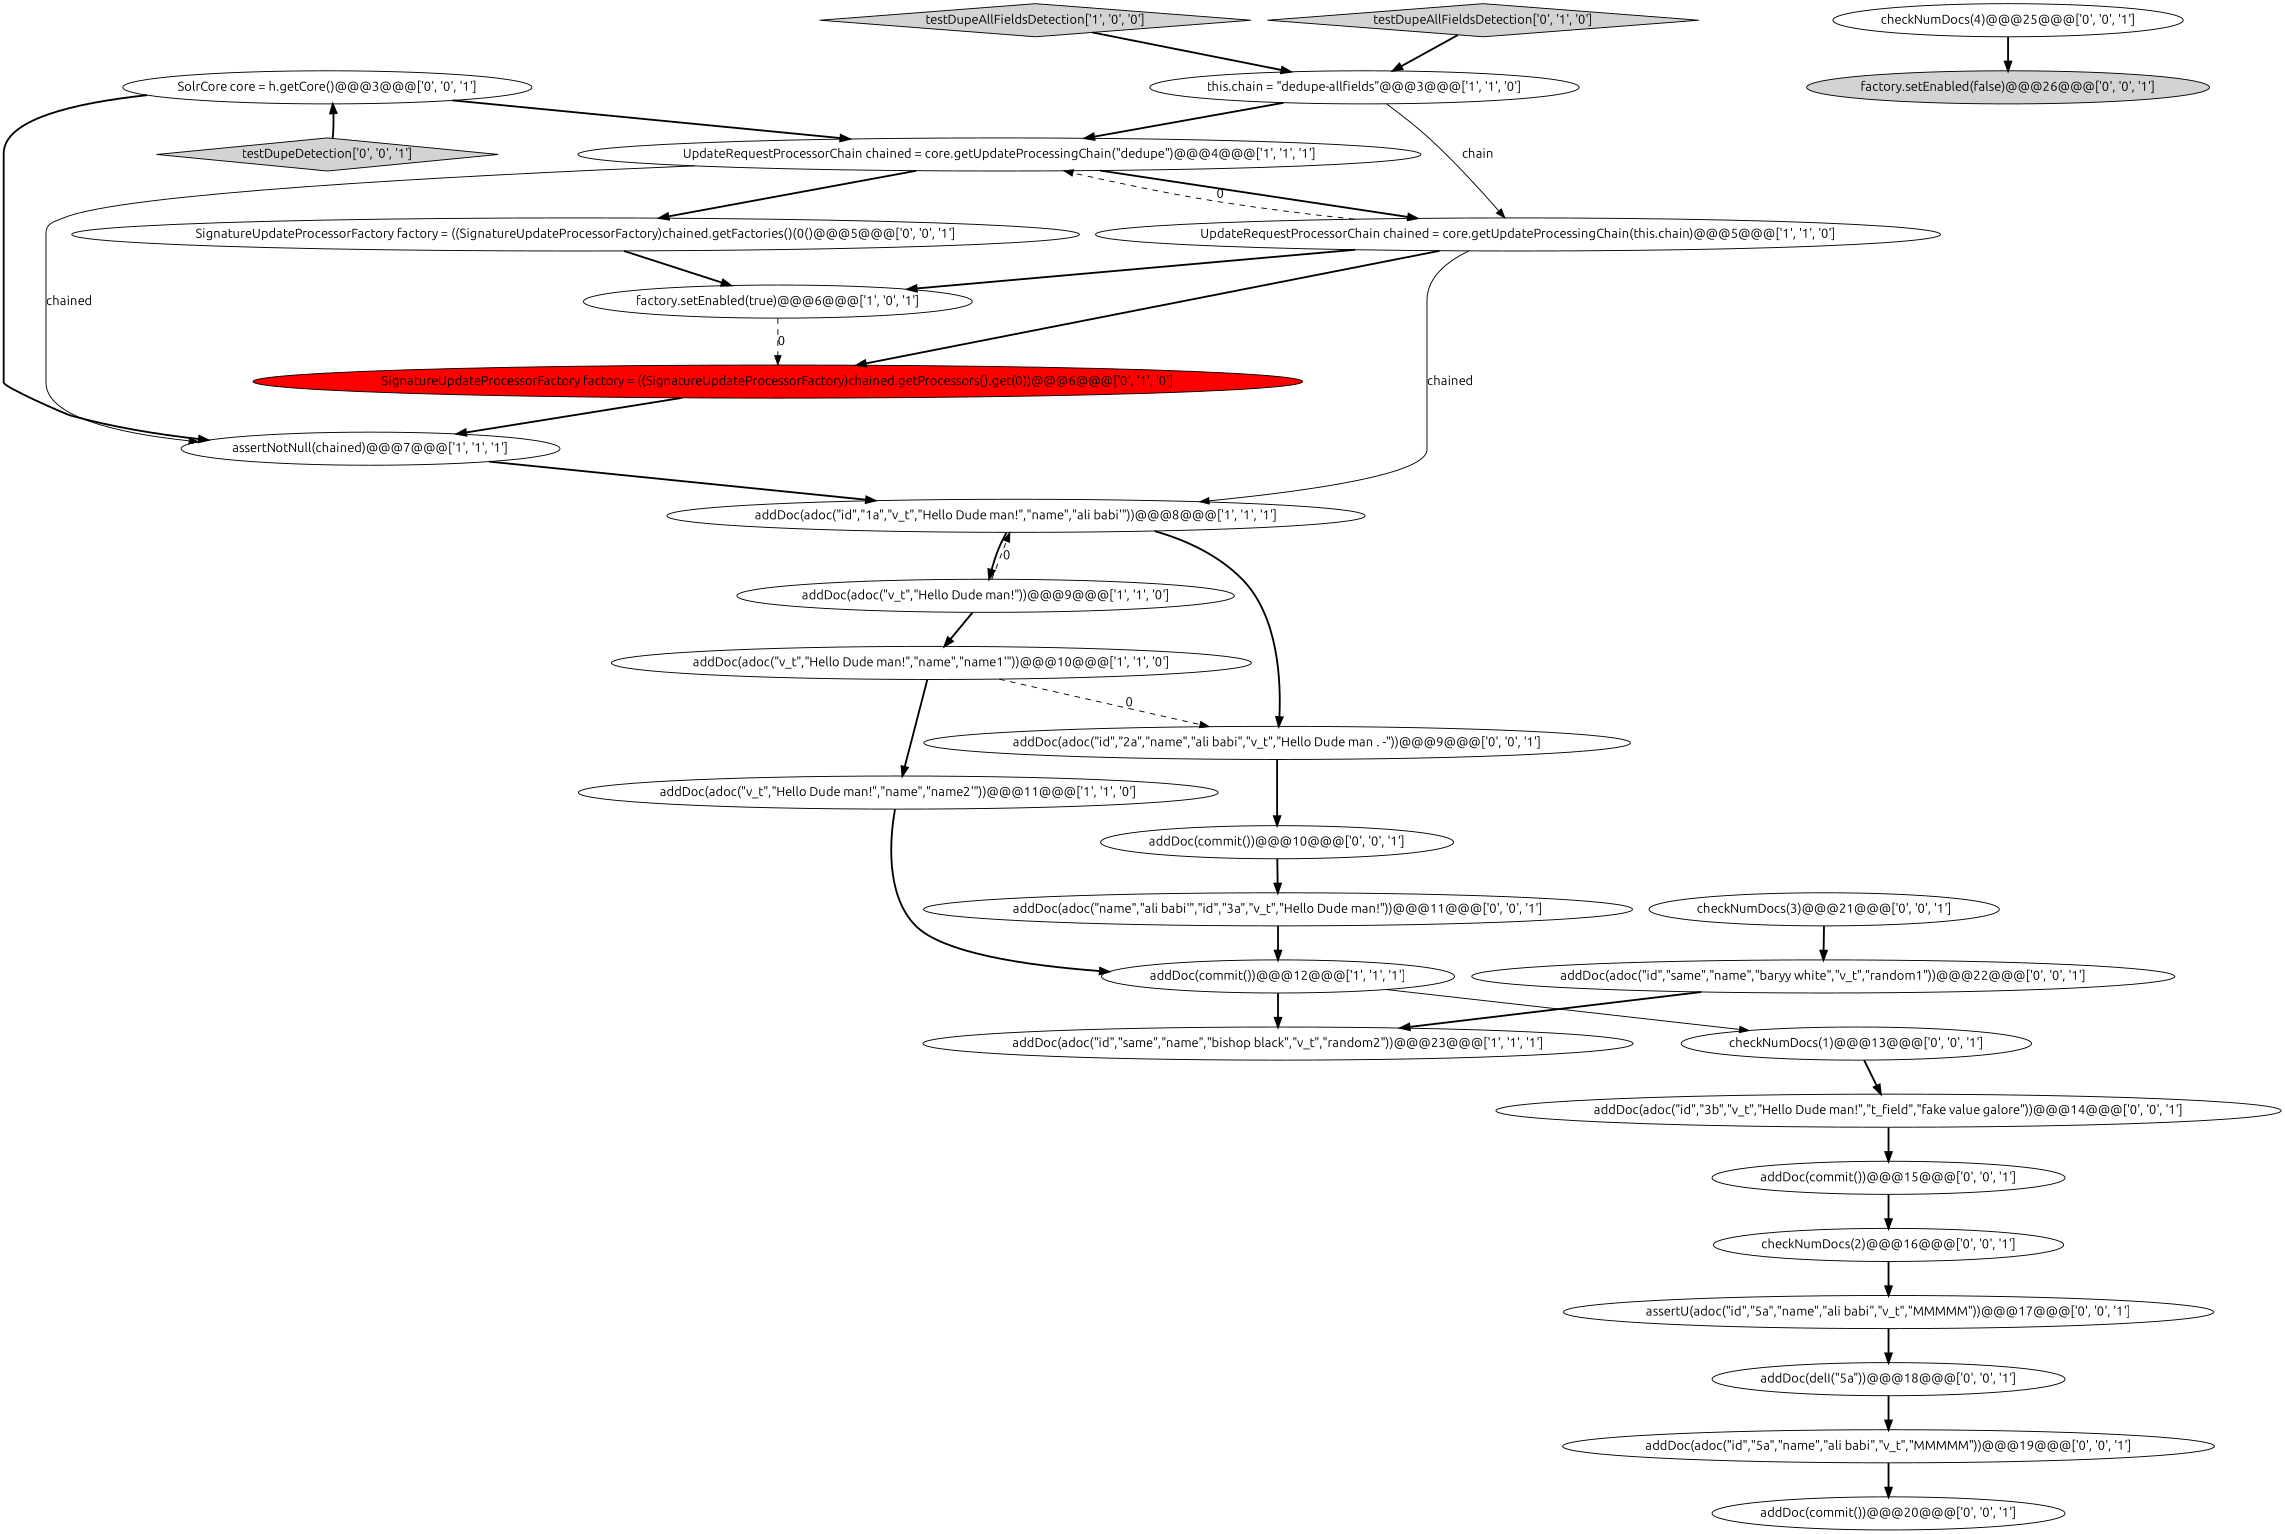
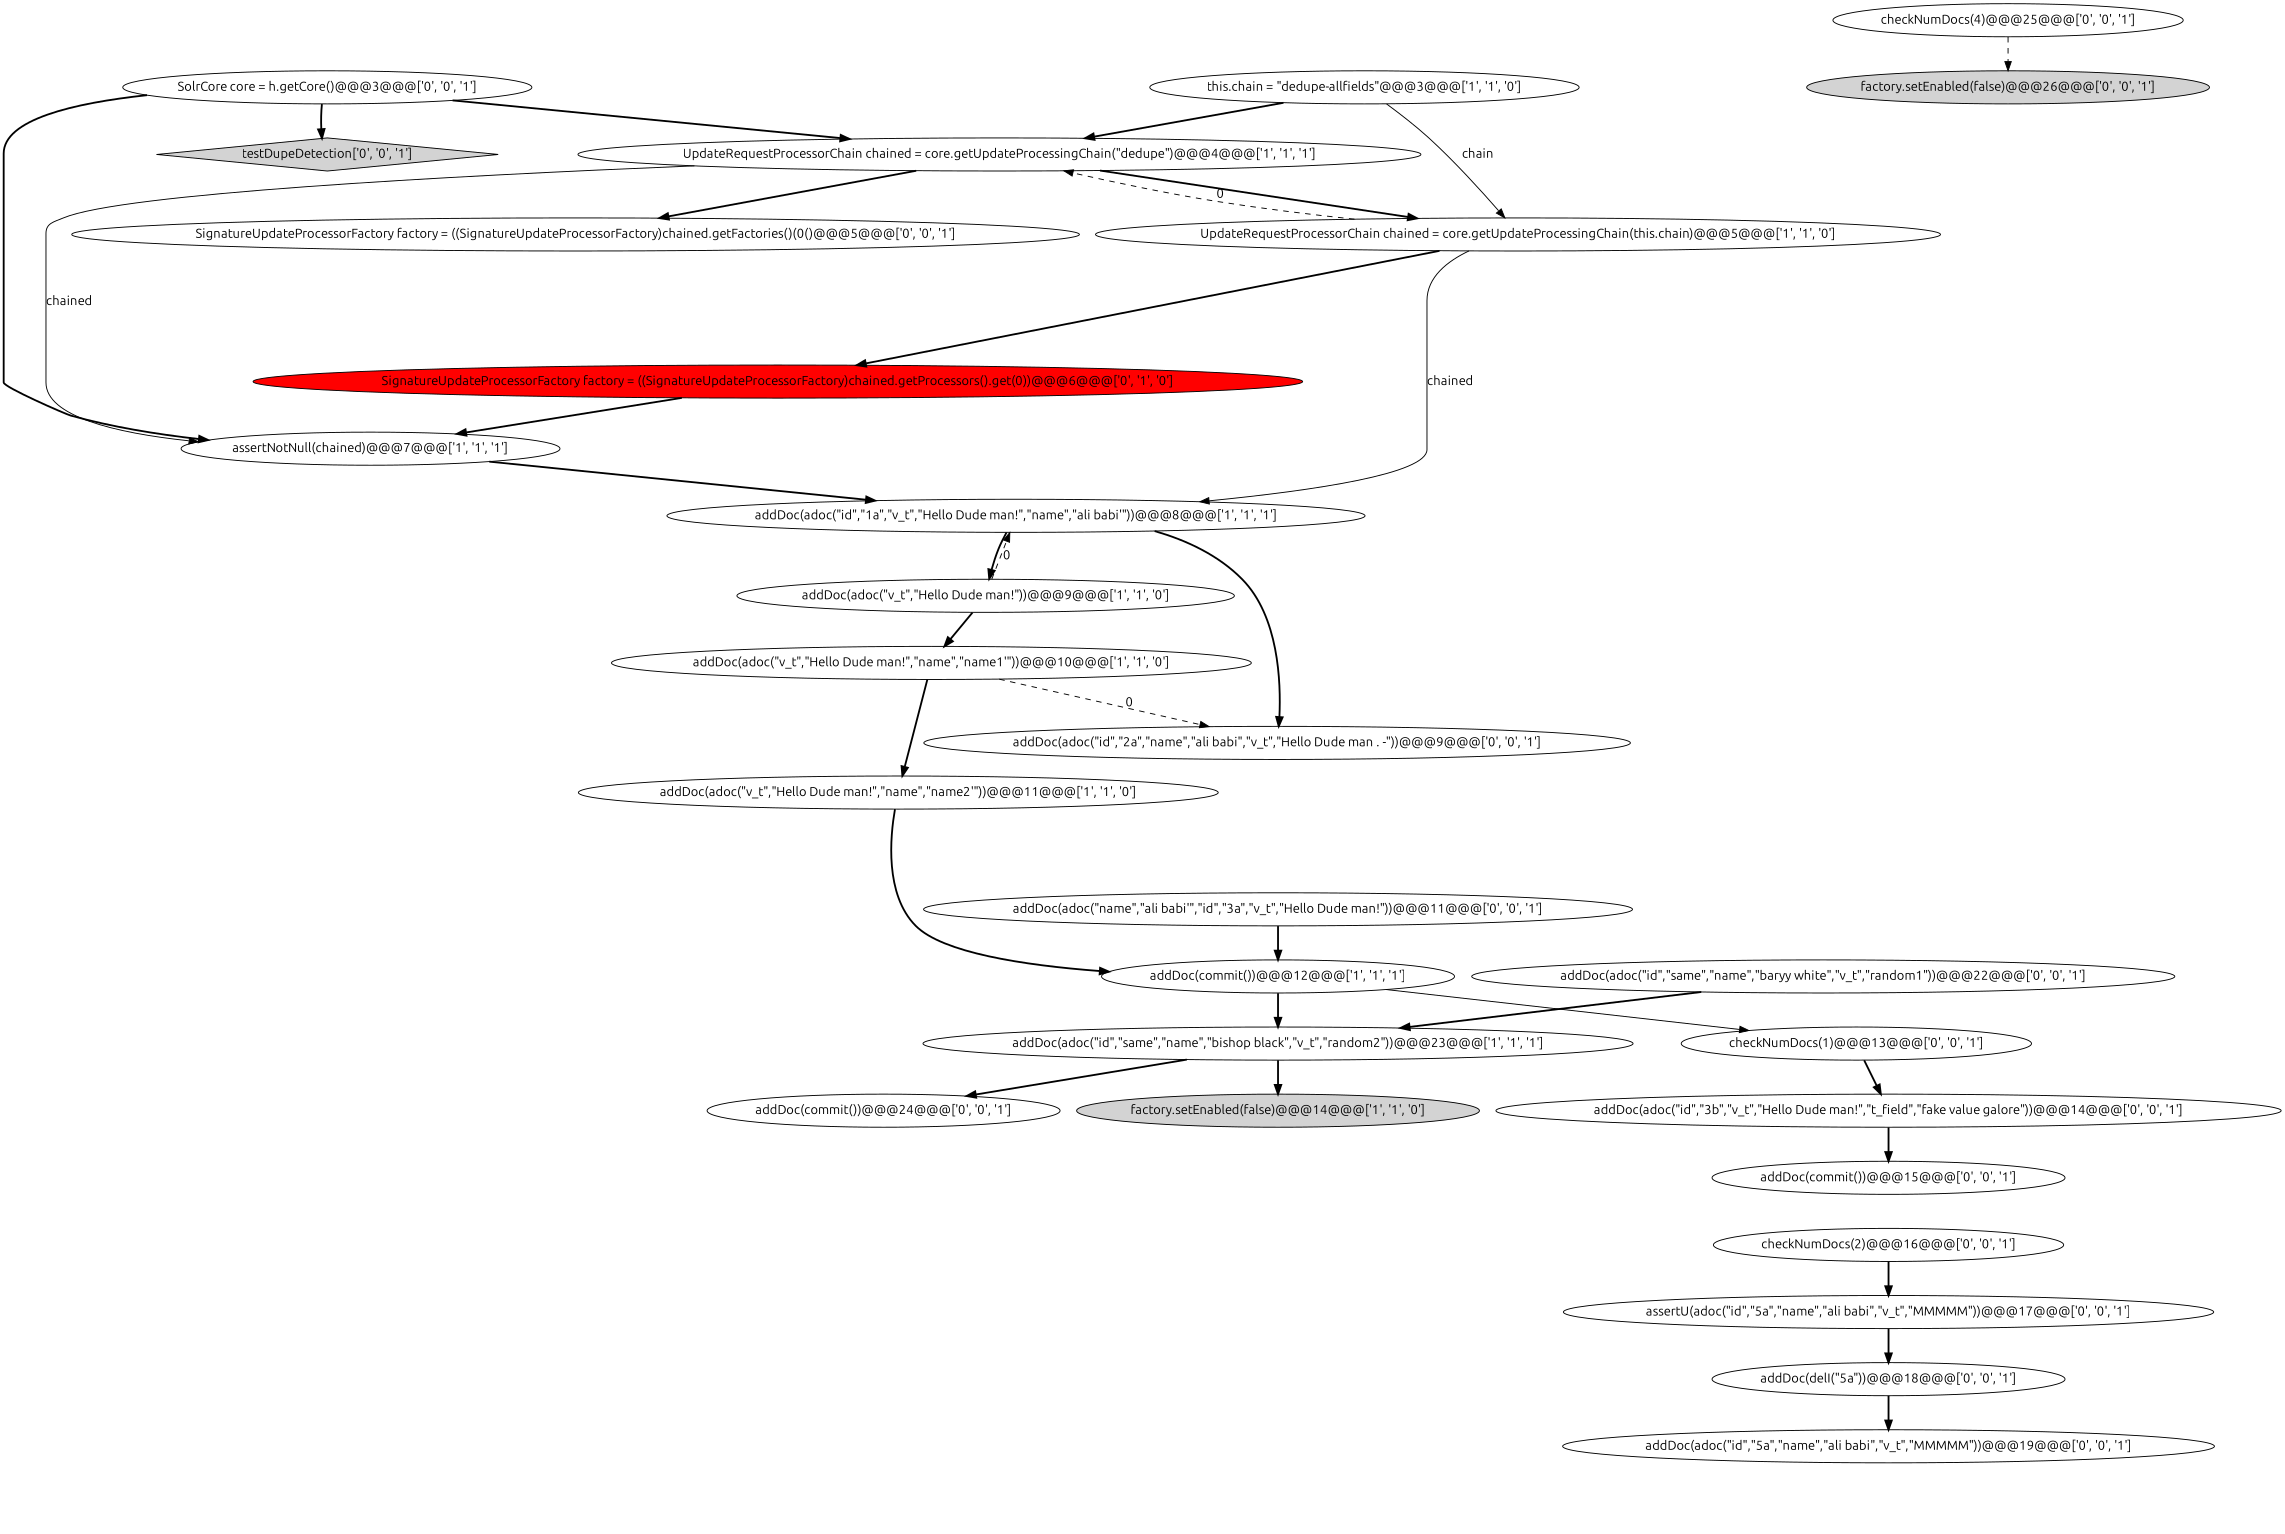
node "testDupeAllFieldsDetection['1', '0', '0']": removed
node "testDupeAllFieldsDetection['0', '1', '0']": removed
edge "checkNumDocs(4)@@@25@@@['0', '0', '1']" -> "factory.setEnabled(false)@@@26@@@['0', '0', '1']": style bold -> dashed
edge "testDupeDetection['0', '0', '1']" -> "SolrCore core = h.getCore()@@@3@@@['0', '0', '1']": reversed
node "factory.setEnabled(true)@@@6@@@['1', '0', '1']": removed
node "addDoc(commit())@@@10@@@['0', '0', '1']": removed
node "checkNumDocs(3)@@@21@@@['0', '0', '1']": removed
node "addDoc(commit())@@@24@@@['0', '0', '1']": added
node "factory.setEnabled(false)@@@14@@@['1', '1', '0']": added
edge "addDoc(commit())@@@15@@@['0', '0', '1']" -> "checkNumDocs(2)@@@16@@@['0', '0', '1']": removed
node "addDoc(commit())@@@20@@@['0', '0', '1']": removed
